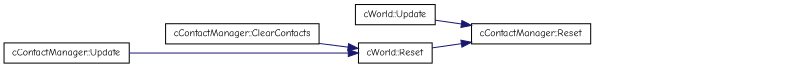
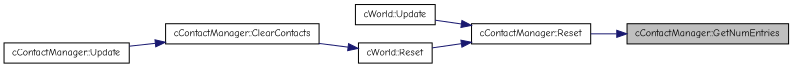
node "cContactManager::GetNumEntries": added
edge "cContactManager::Update" -> "cWorld::Reset": now "cContactManager::Update" -> "cContactManager::ClearContacts"
